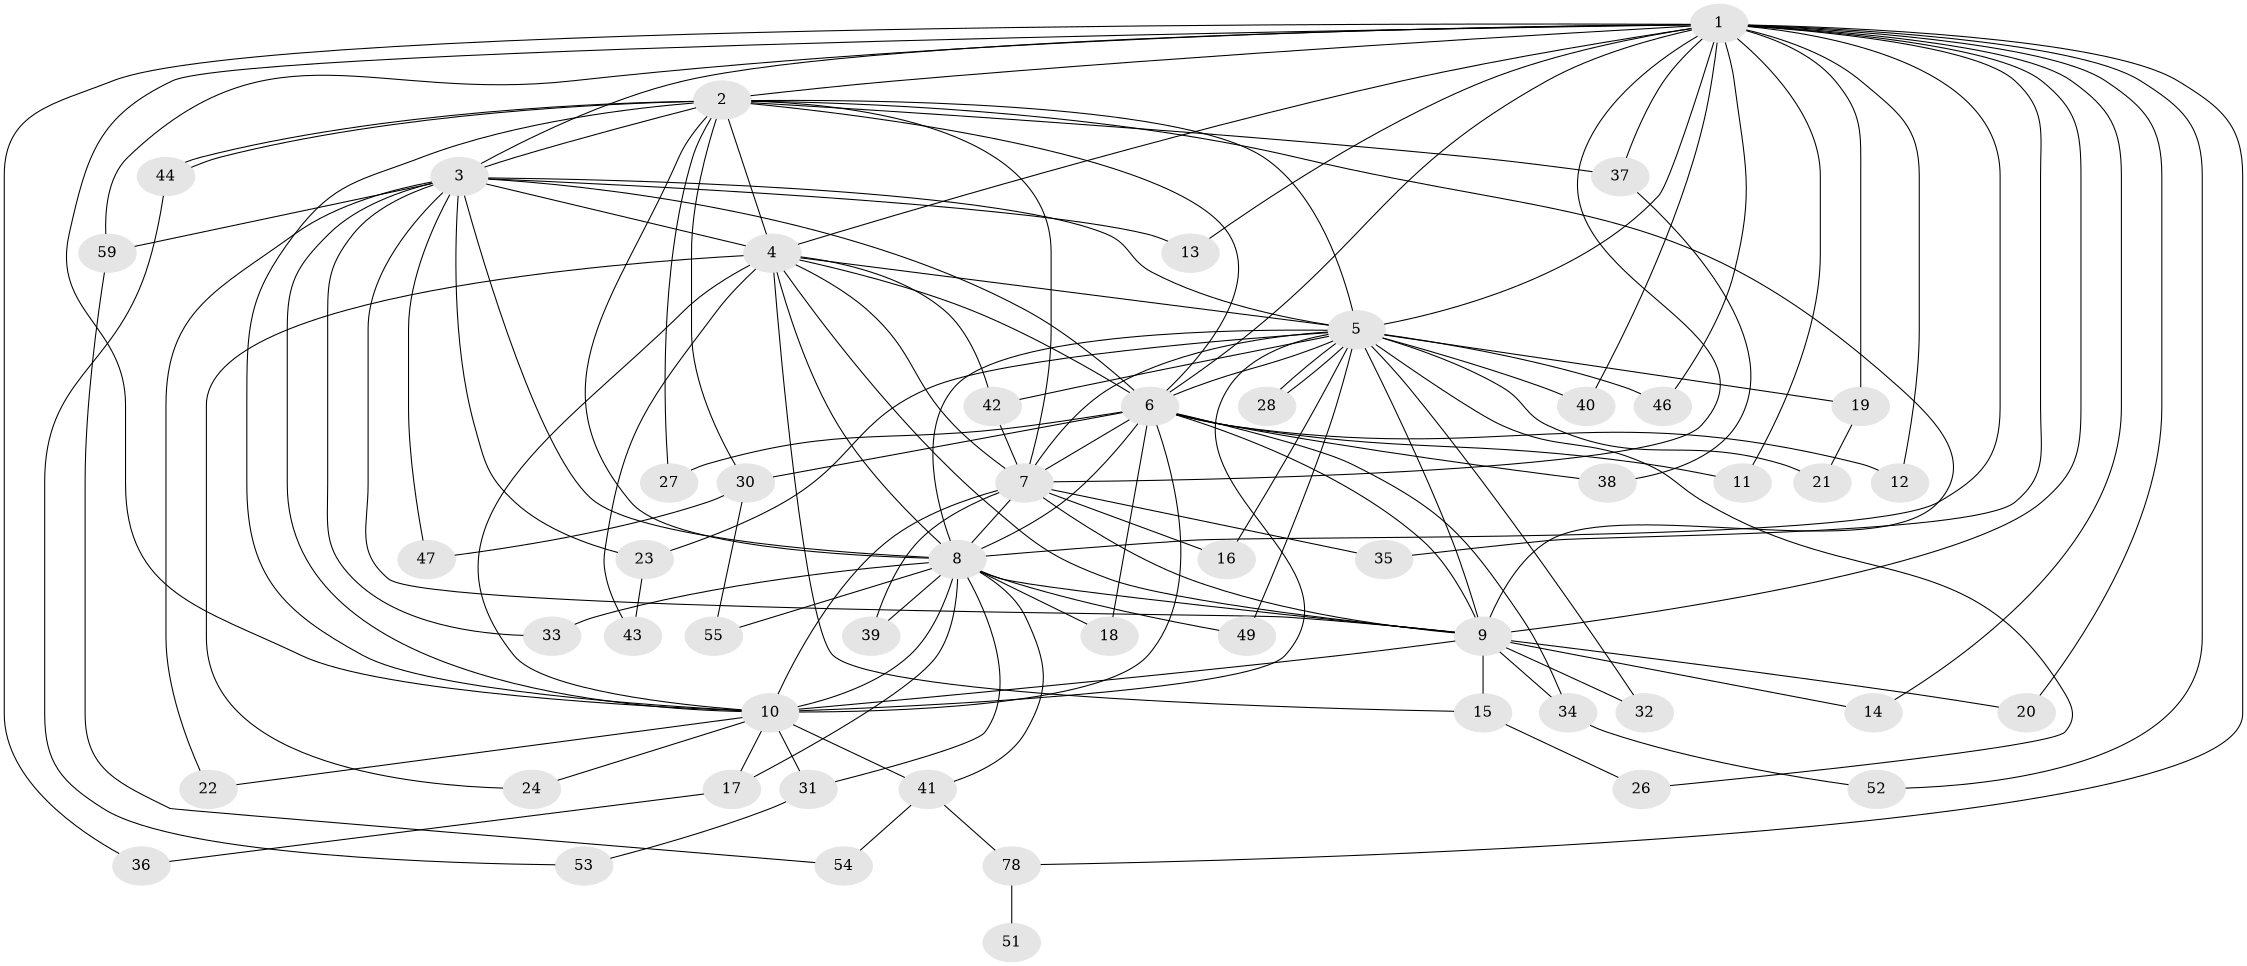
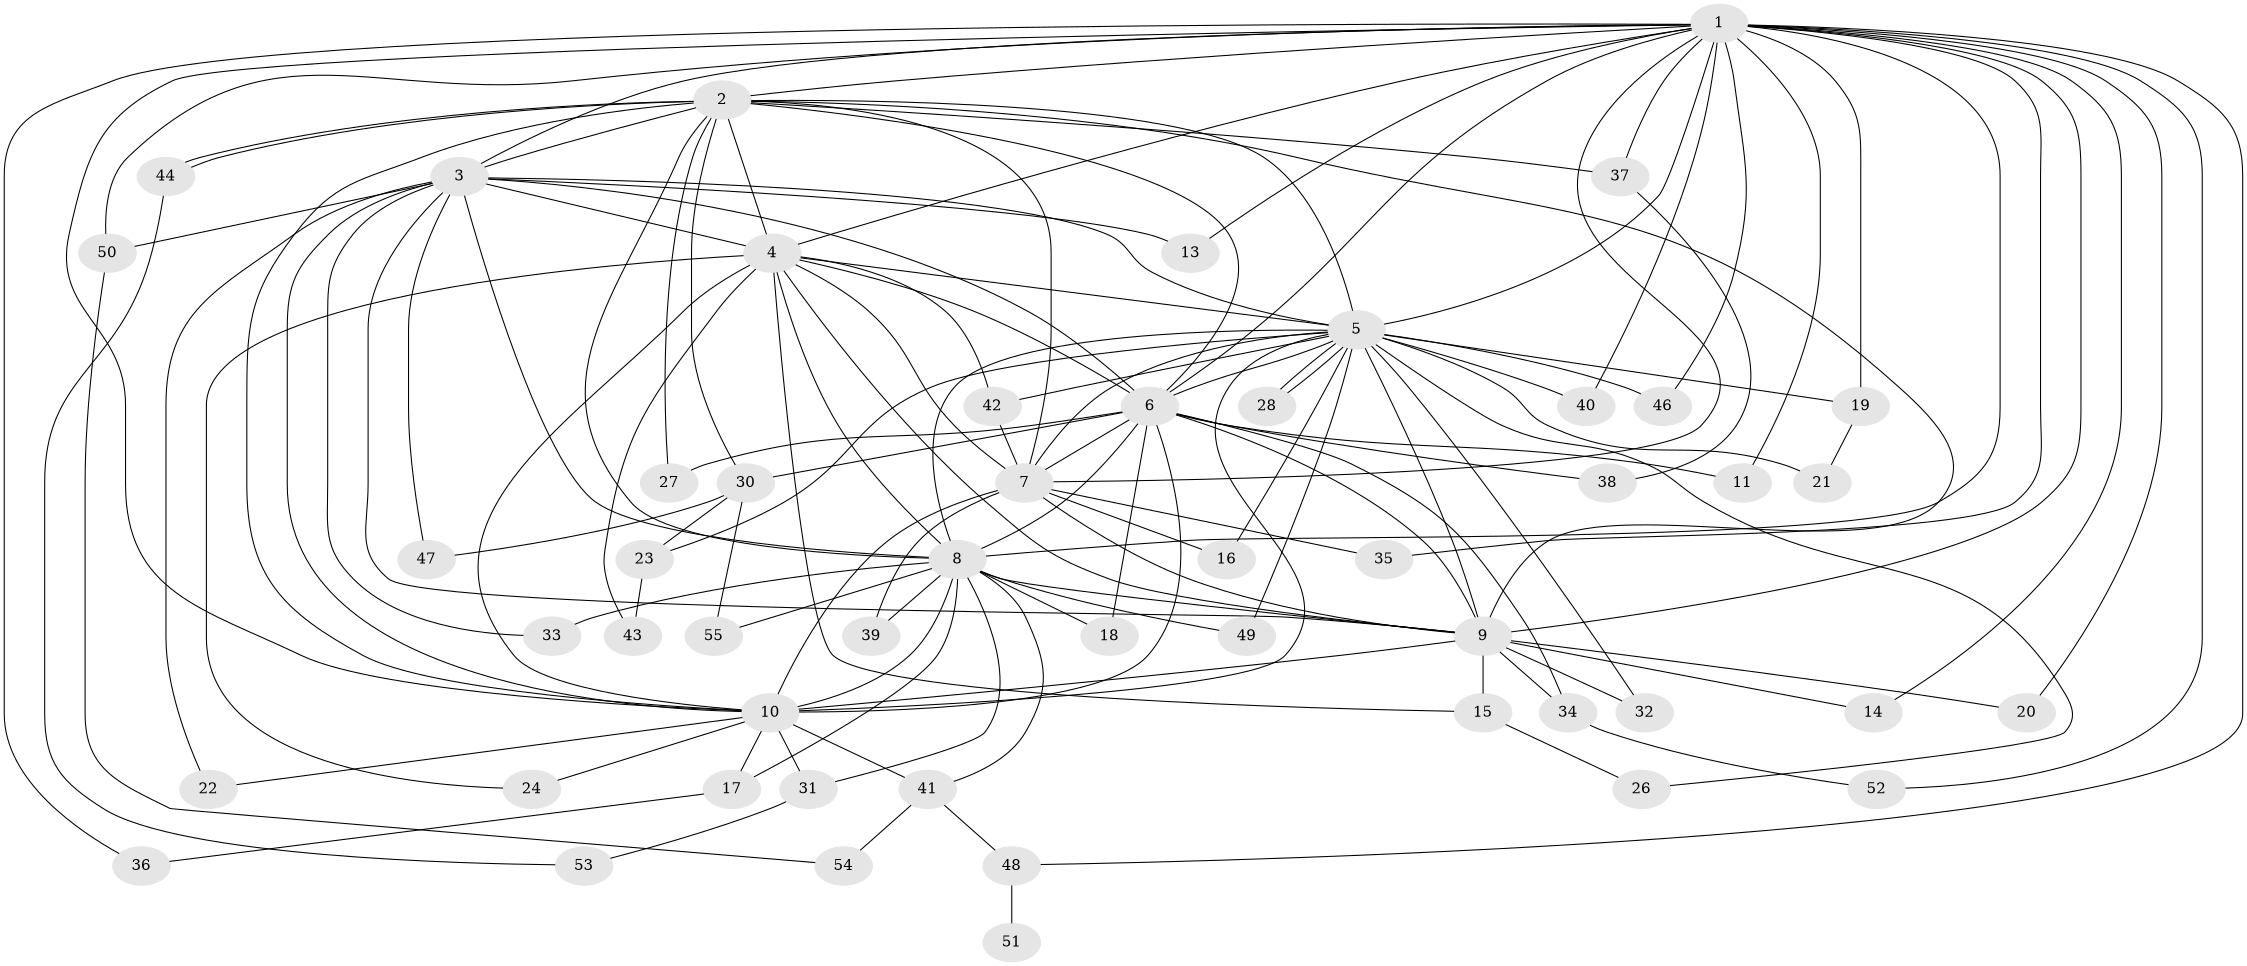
node "59": label "59" -> "50"
edge "3" -- "23": now "30" -- "23"
node "12": removed
edge "7" -- "8": removed
node "78": label "78" -> "48"
